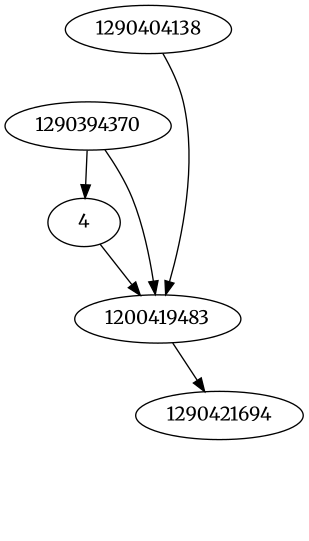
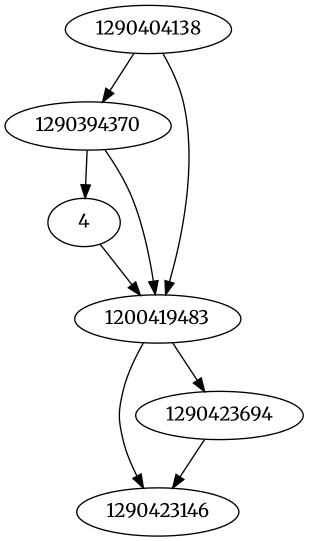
edge "1290404138" -> "1290394370": added
node "1290421694": label "1290421694" -> "1290423694"
node "1290423146": added
